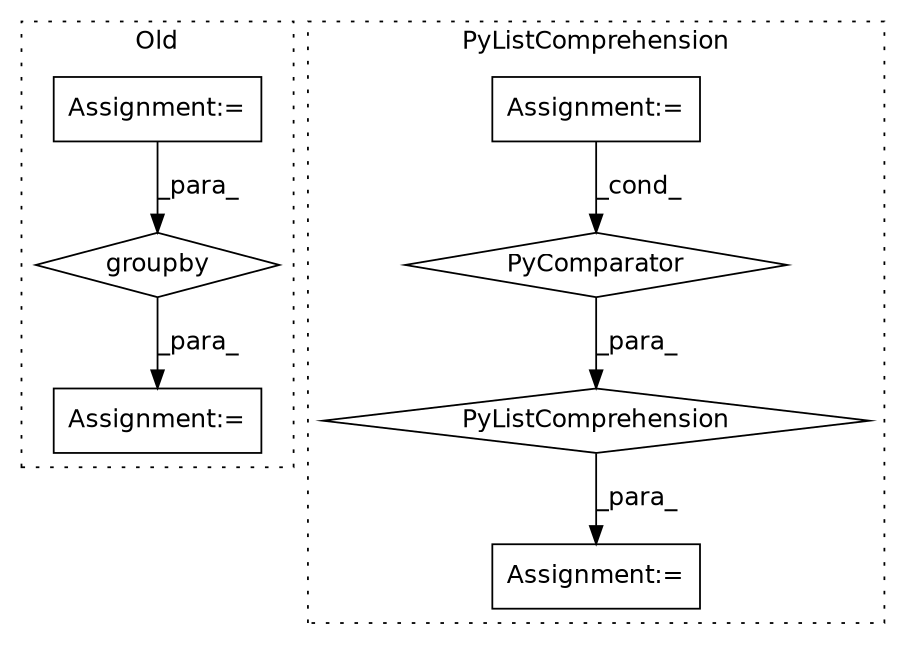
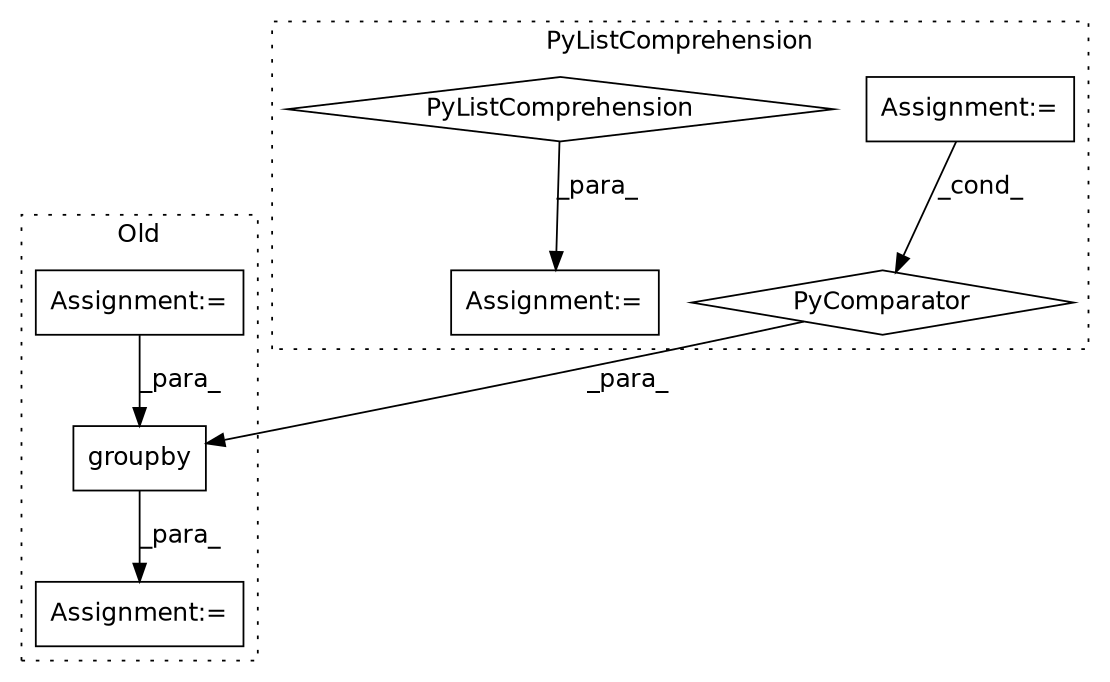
node "groupby": shape diamond -> box
edge "PyComparator" -> "PyListComprehension": now "PyComparator" -> "groupby"
